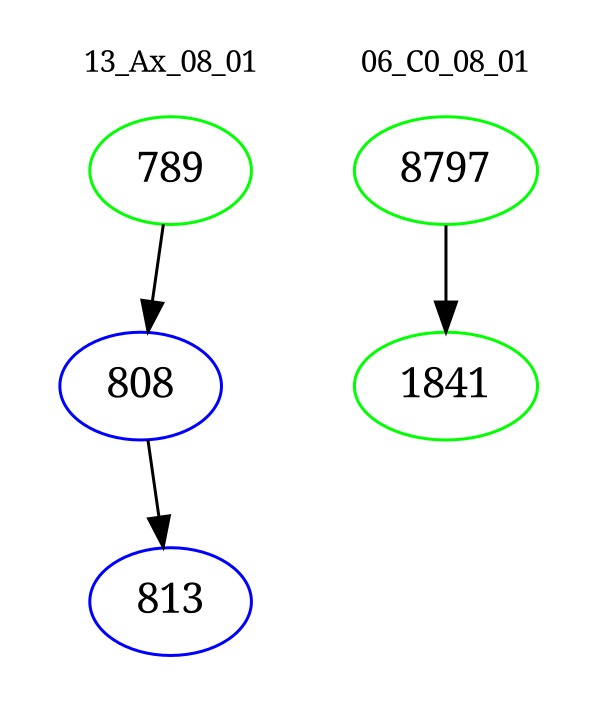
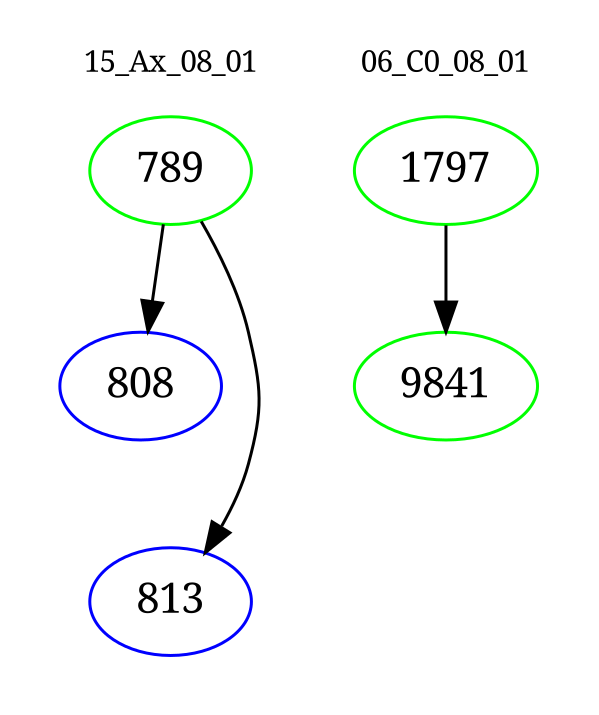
cluster "13_Ax_08_01": label "13_Ax_08_01" -> "15_Ax_08_01"
node "8797": label "8797" -> "1797"
node "1841": label "1841" -> "9841"
edge "808" -> "813": now "789" -> "813"
